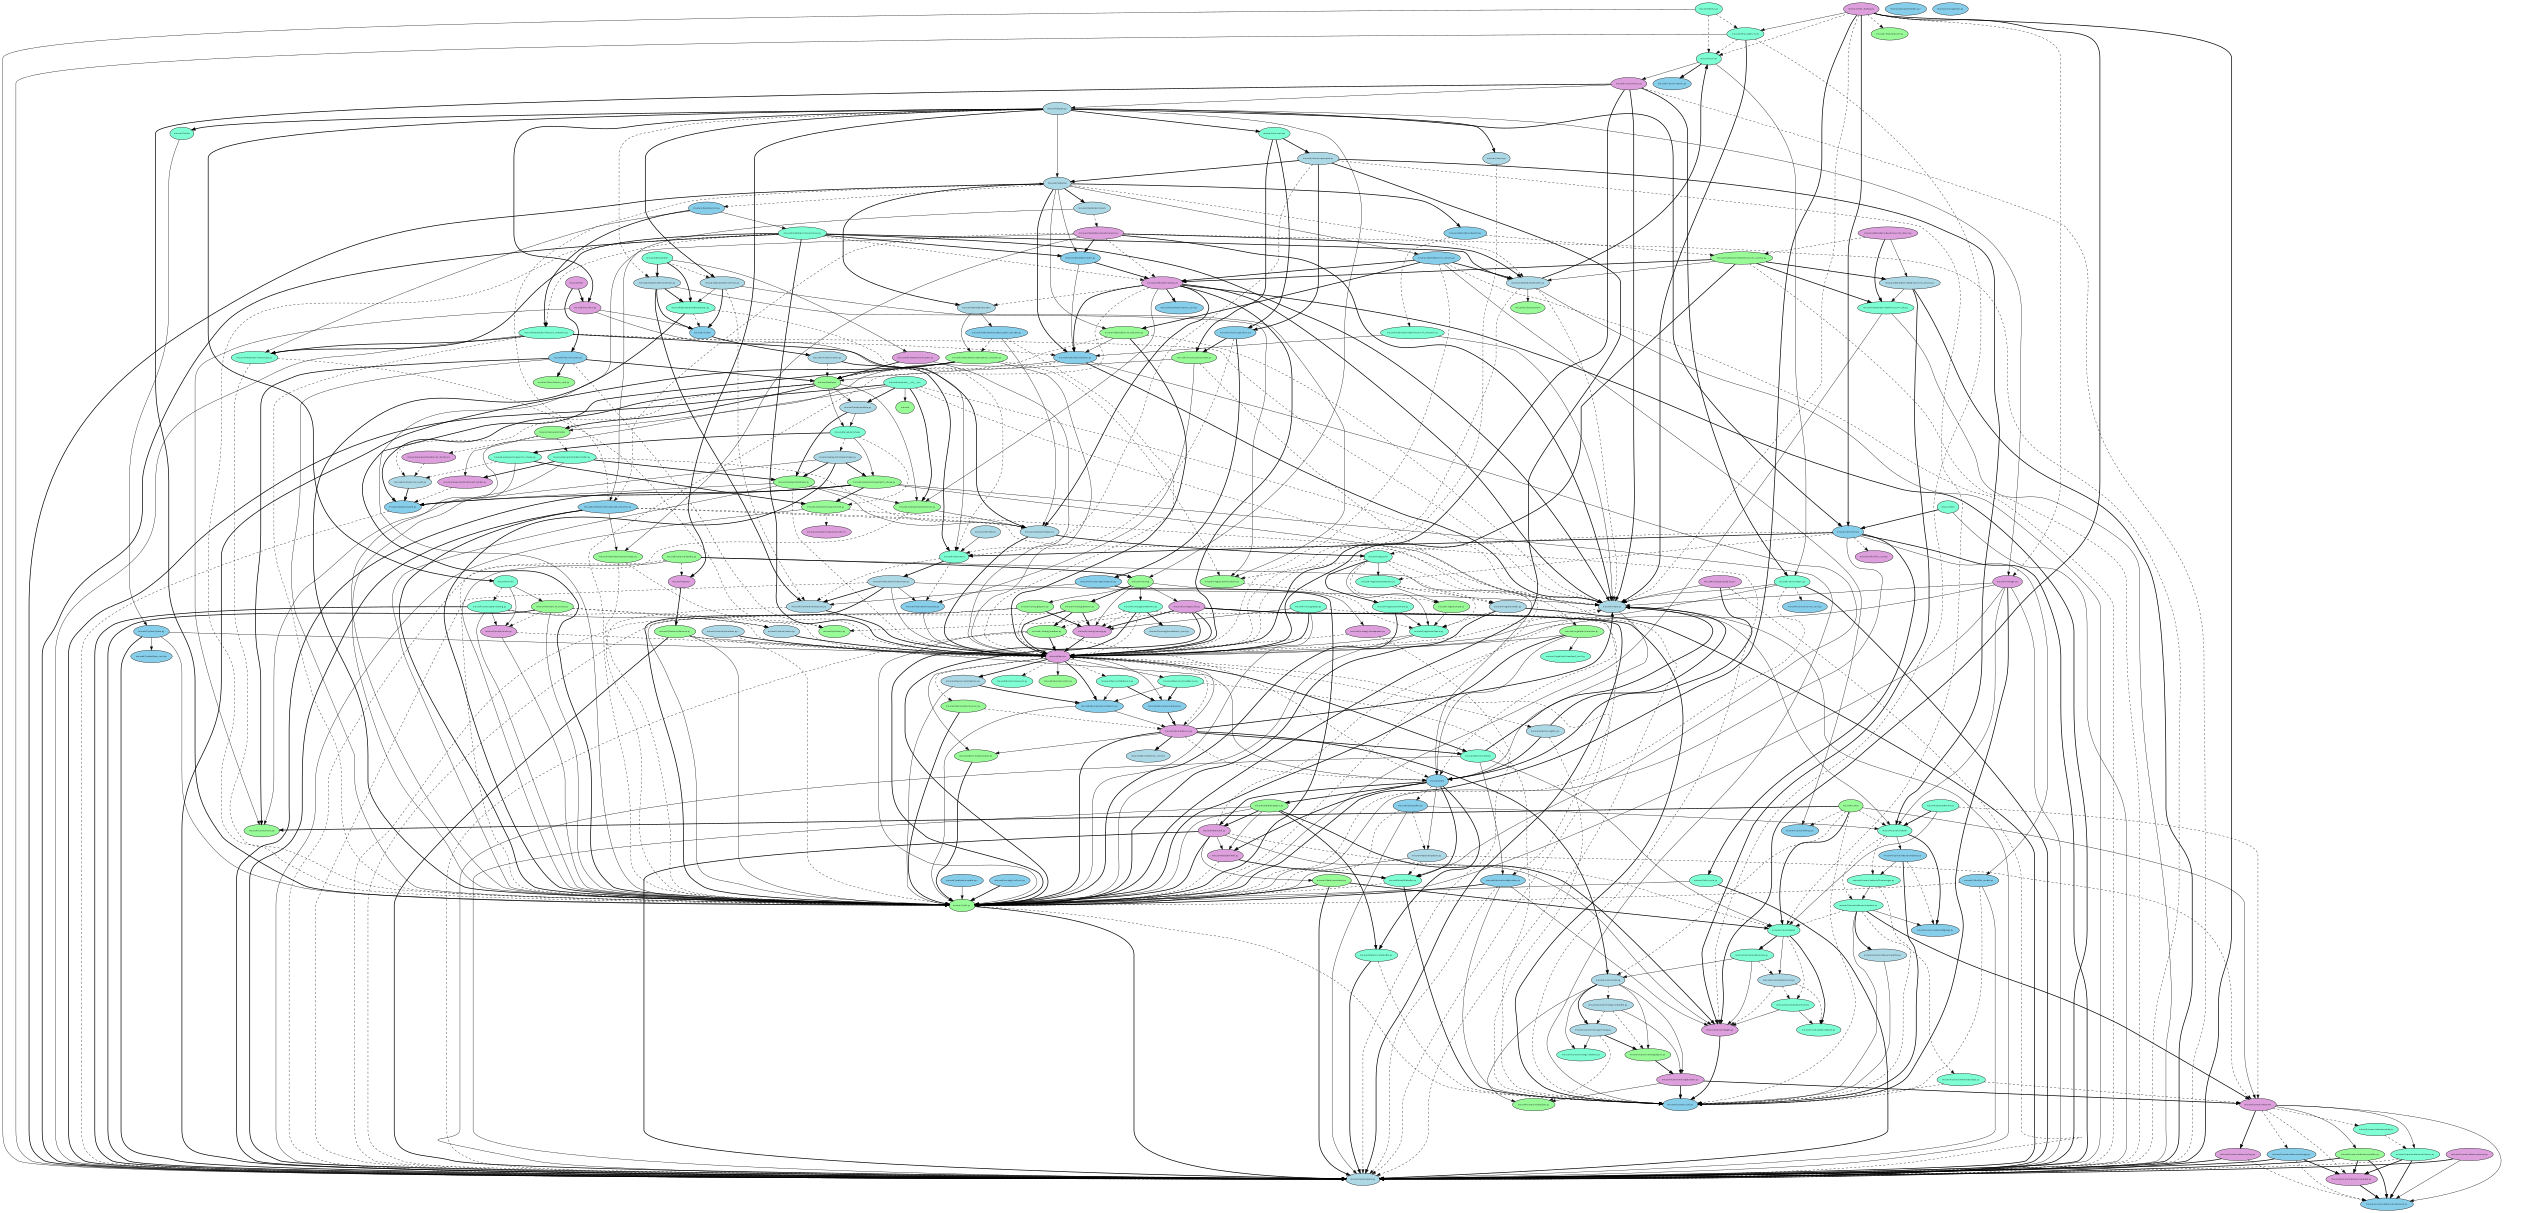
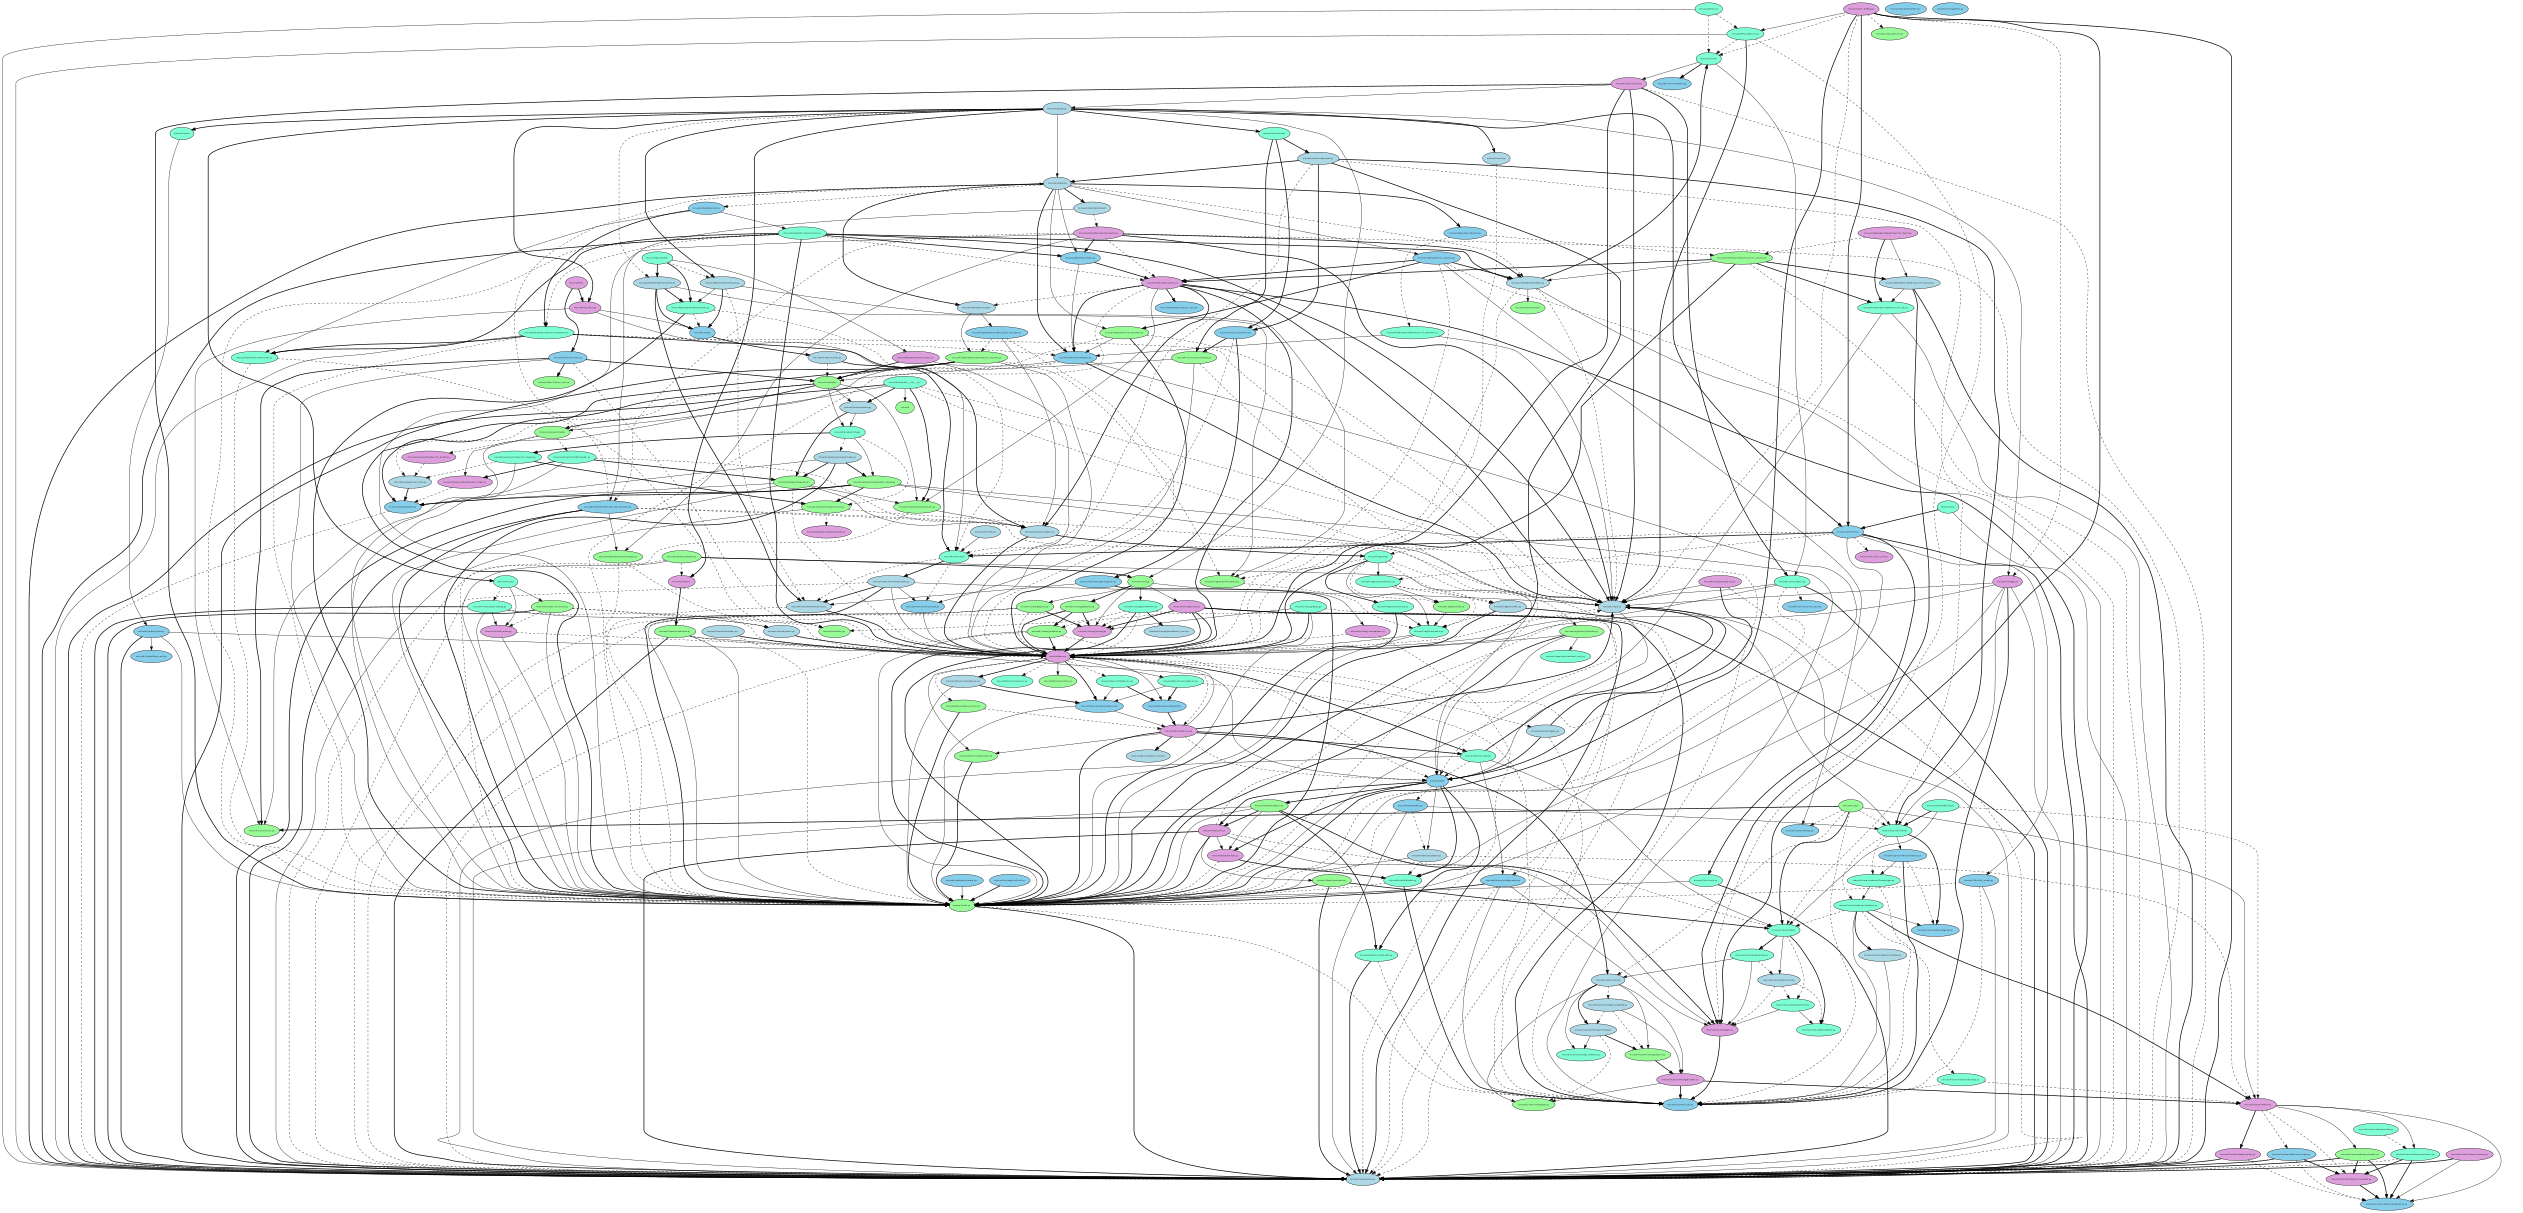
edge "misura4/device/node.py" -> "misura4/data": added
edge "misura4/canon/reference" -> "misura4/canon/reference/obj.py": removed
